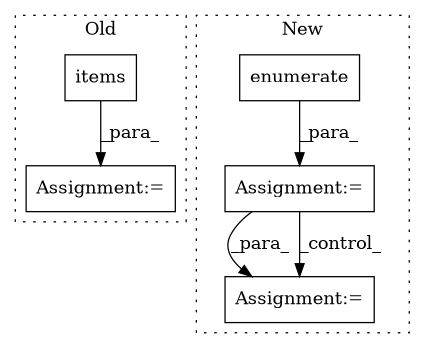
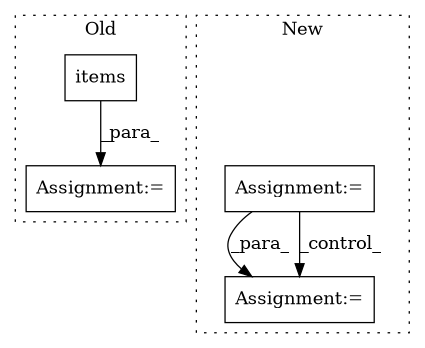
node "enumerate": removed
